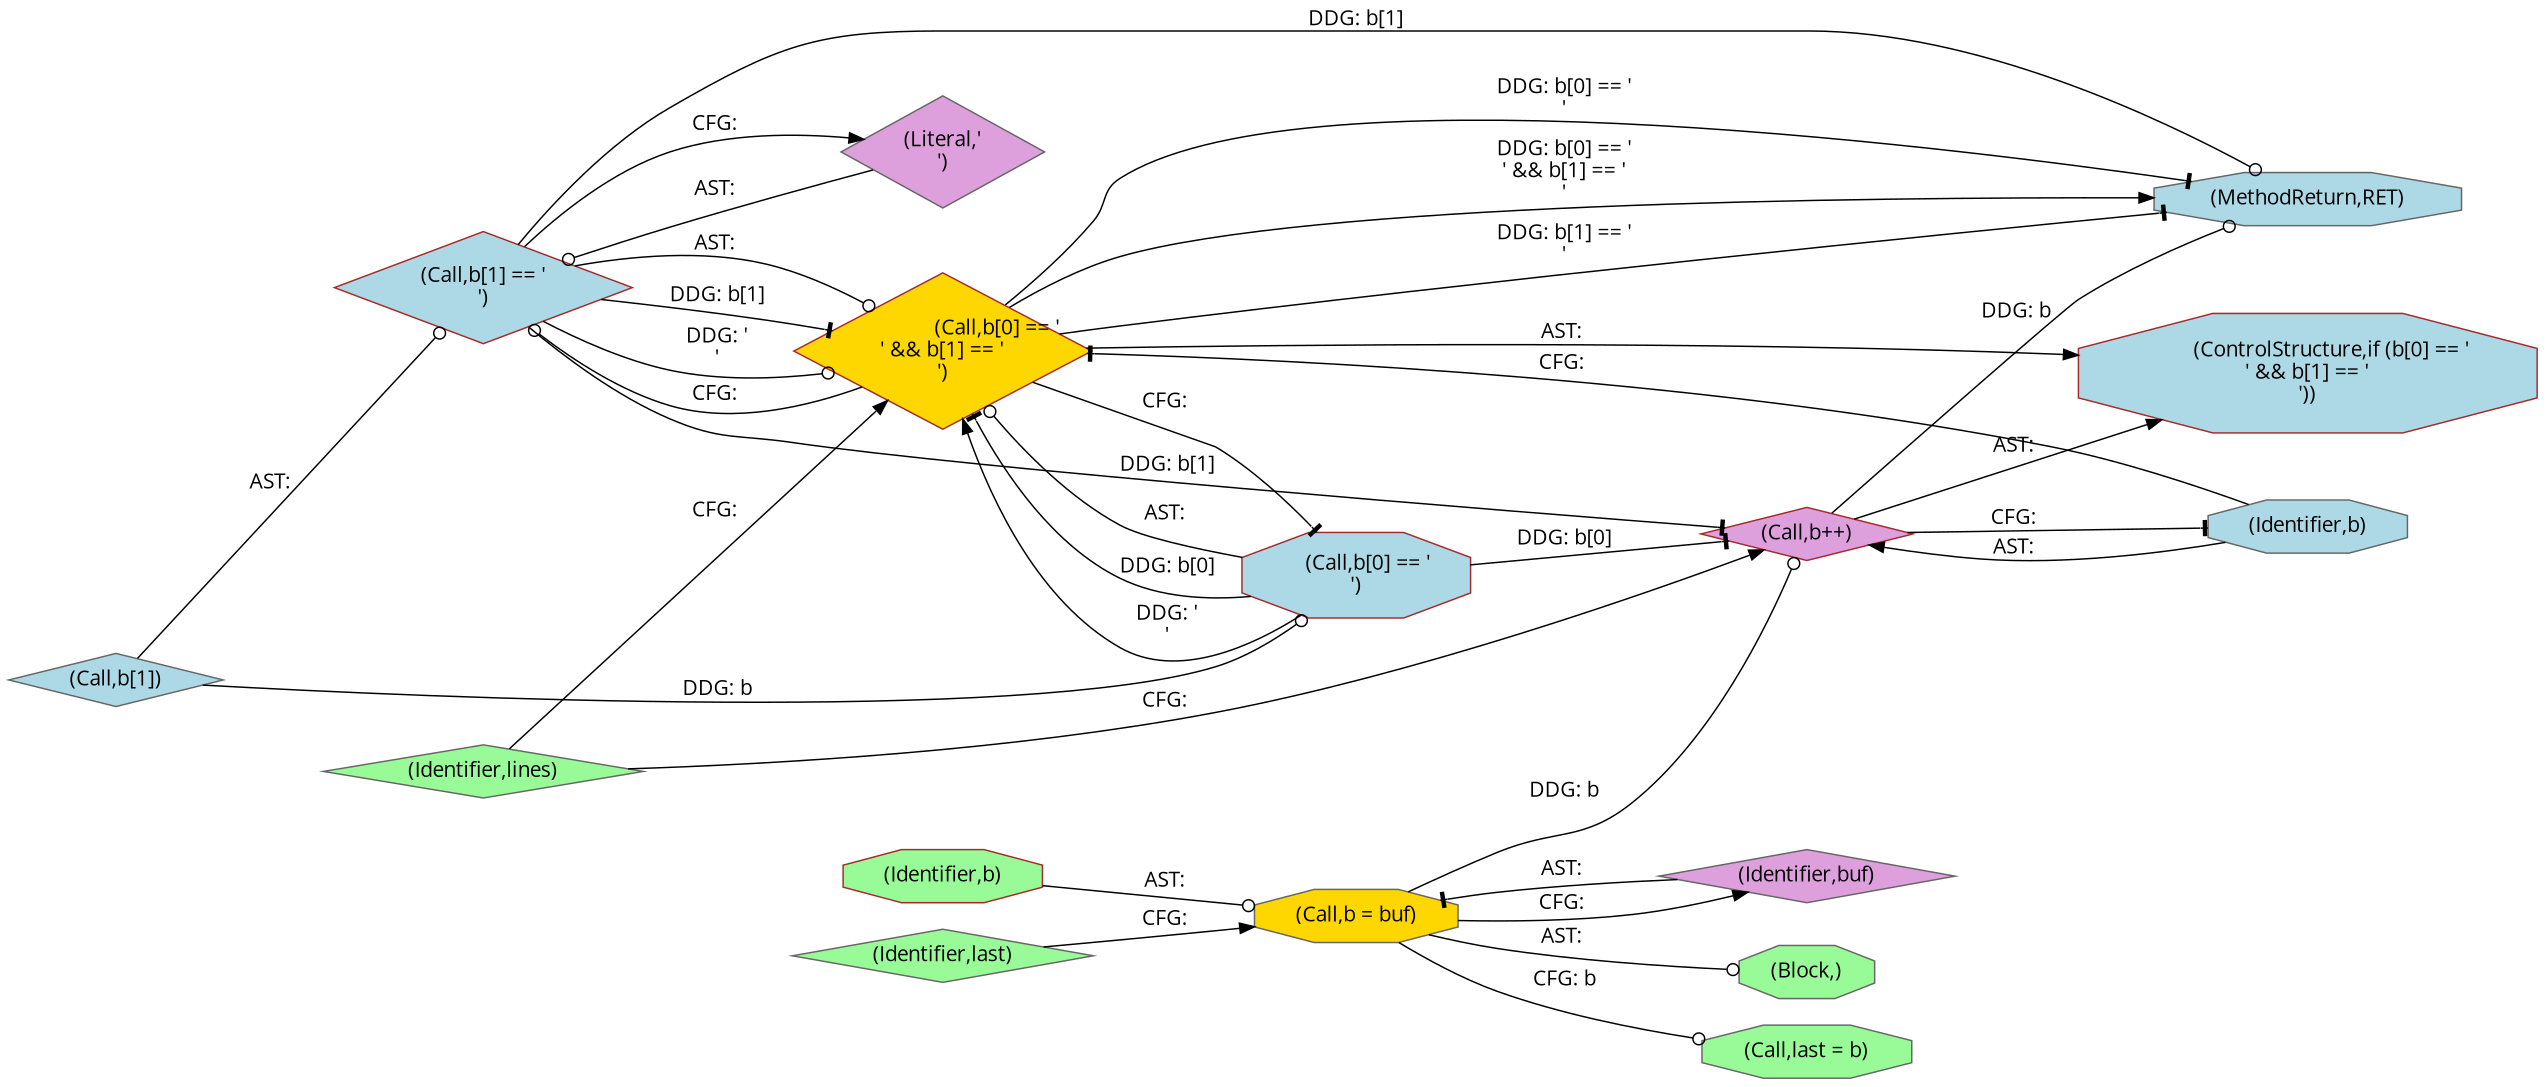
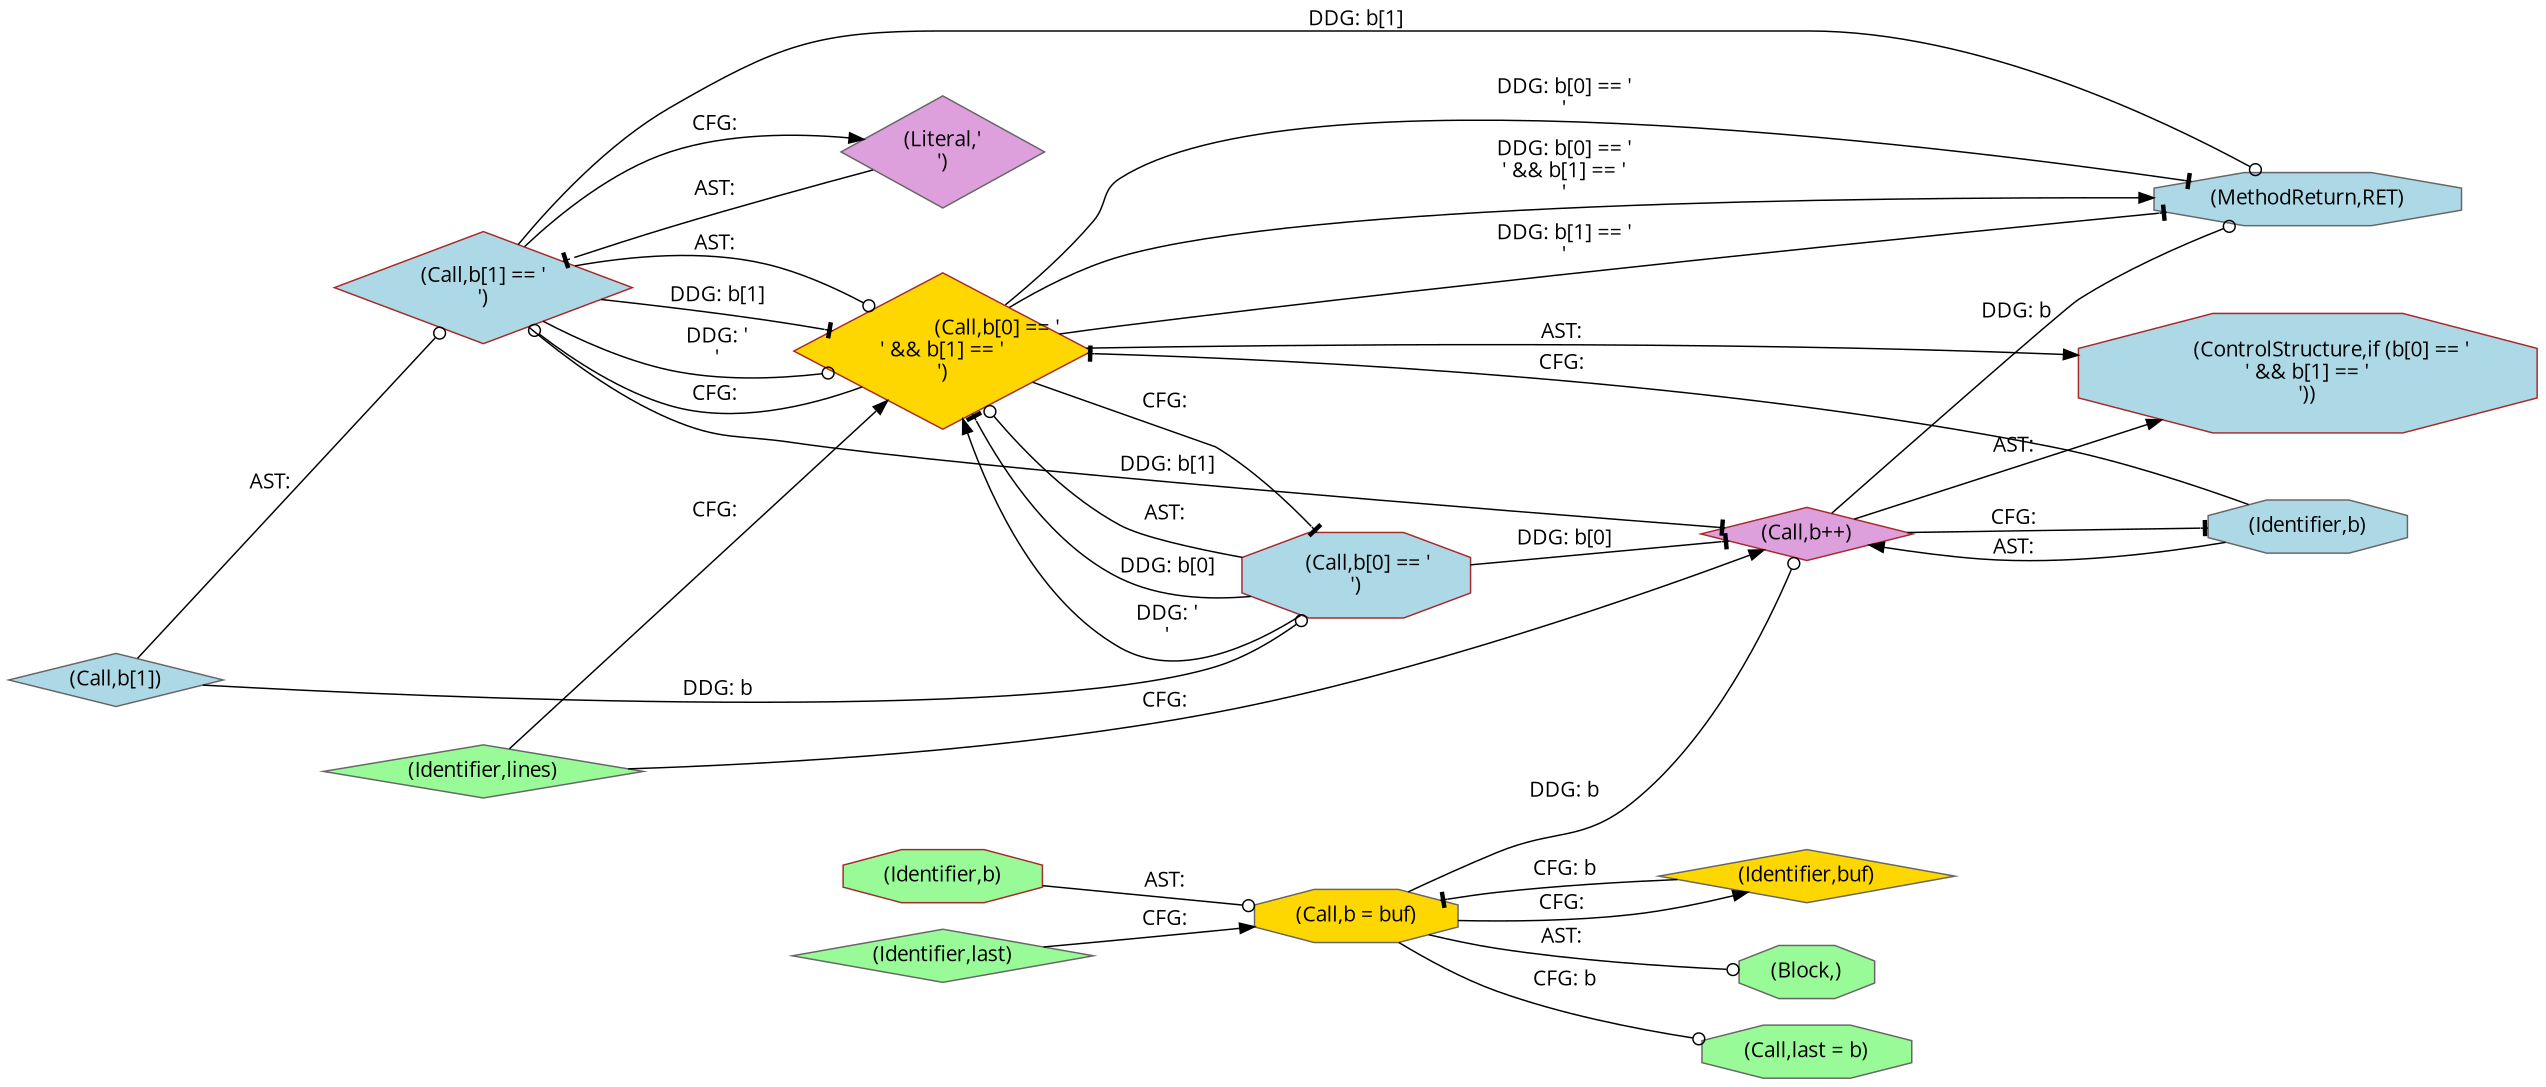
edge "(Literal,' ')" -> "(Call,b[1] == ' ')": arrowhead odot -> tee
edge "(Identifier,buf)" -> "(Call,b = buf)": label "AST: " -> "CFG: b"
node "(Identifier,buf)": fillcolor plum -> gold
